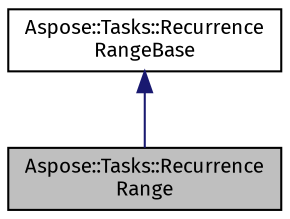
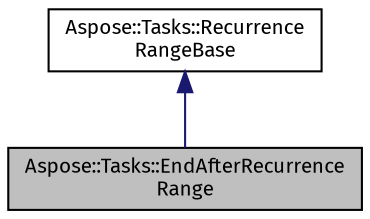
node "Aspose::Tasks::Recurrence Range": label "Aspose::Tasks::Recurrence Range" -> "Aspose::Tasks::EndAfterRecurrence Range"
